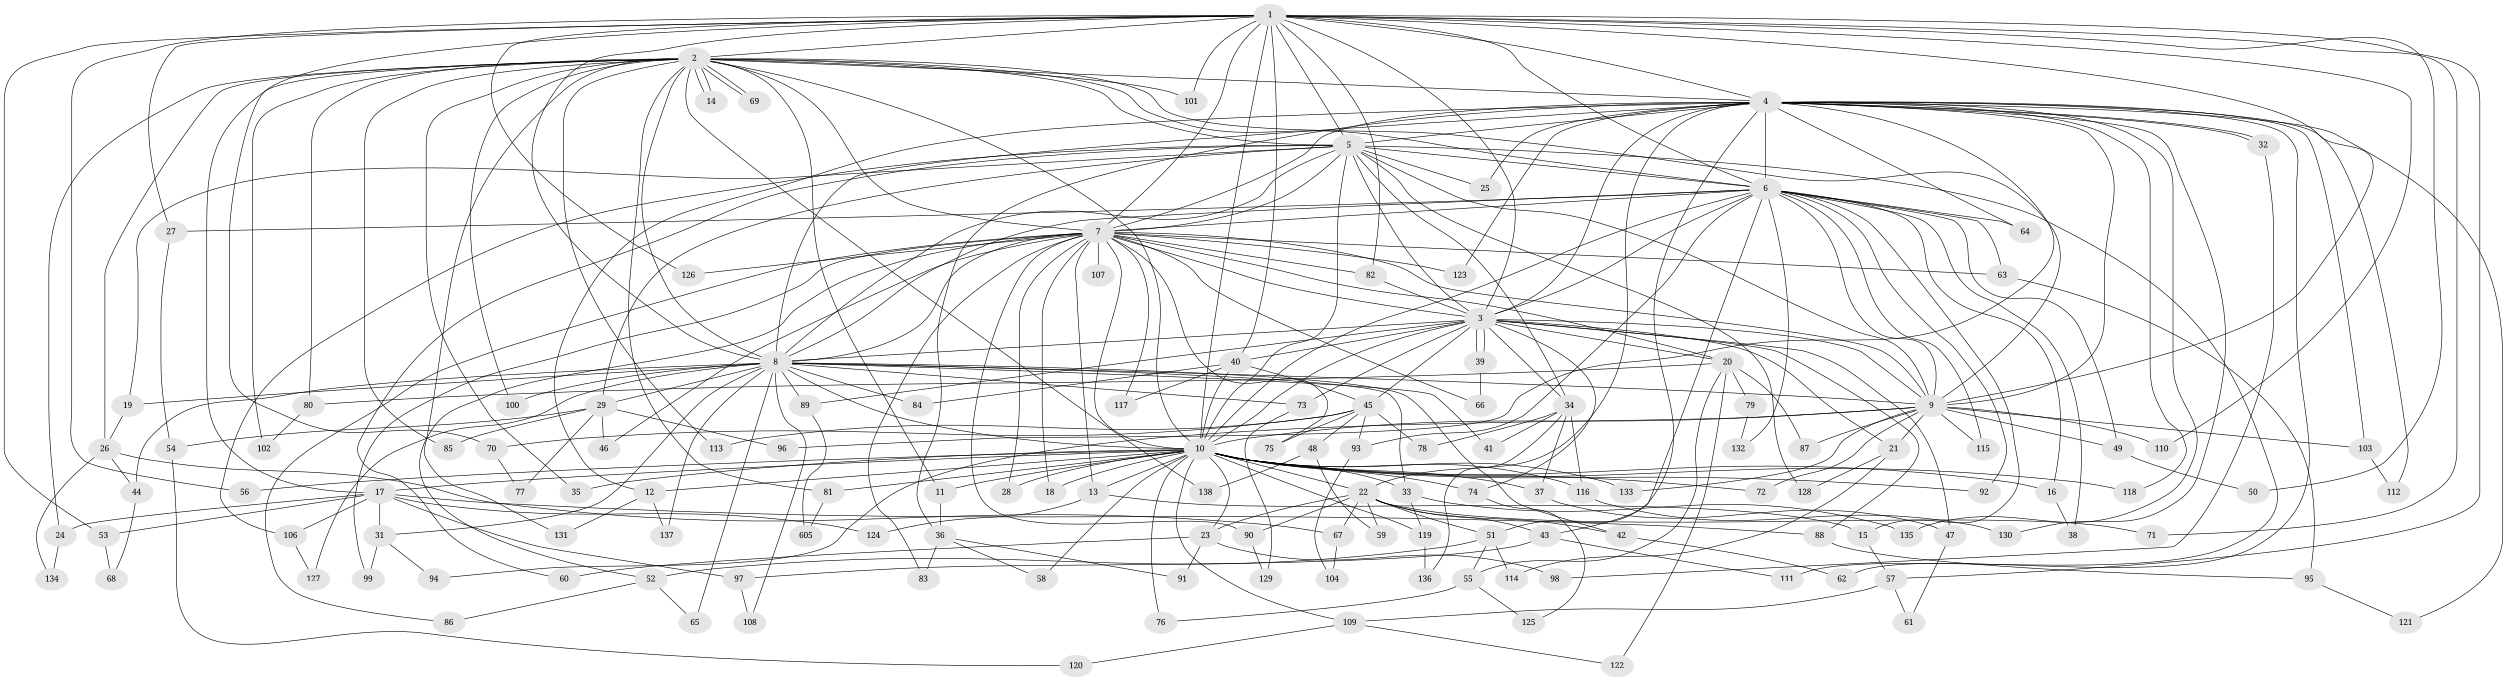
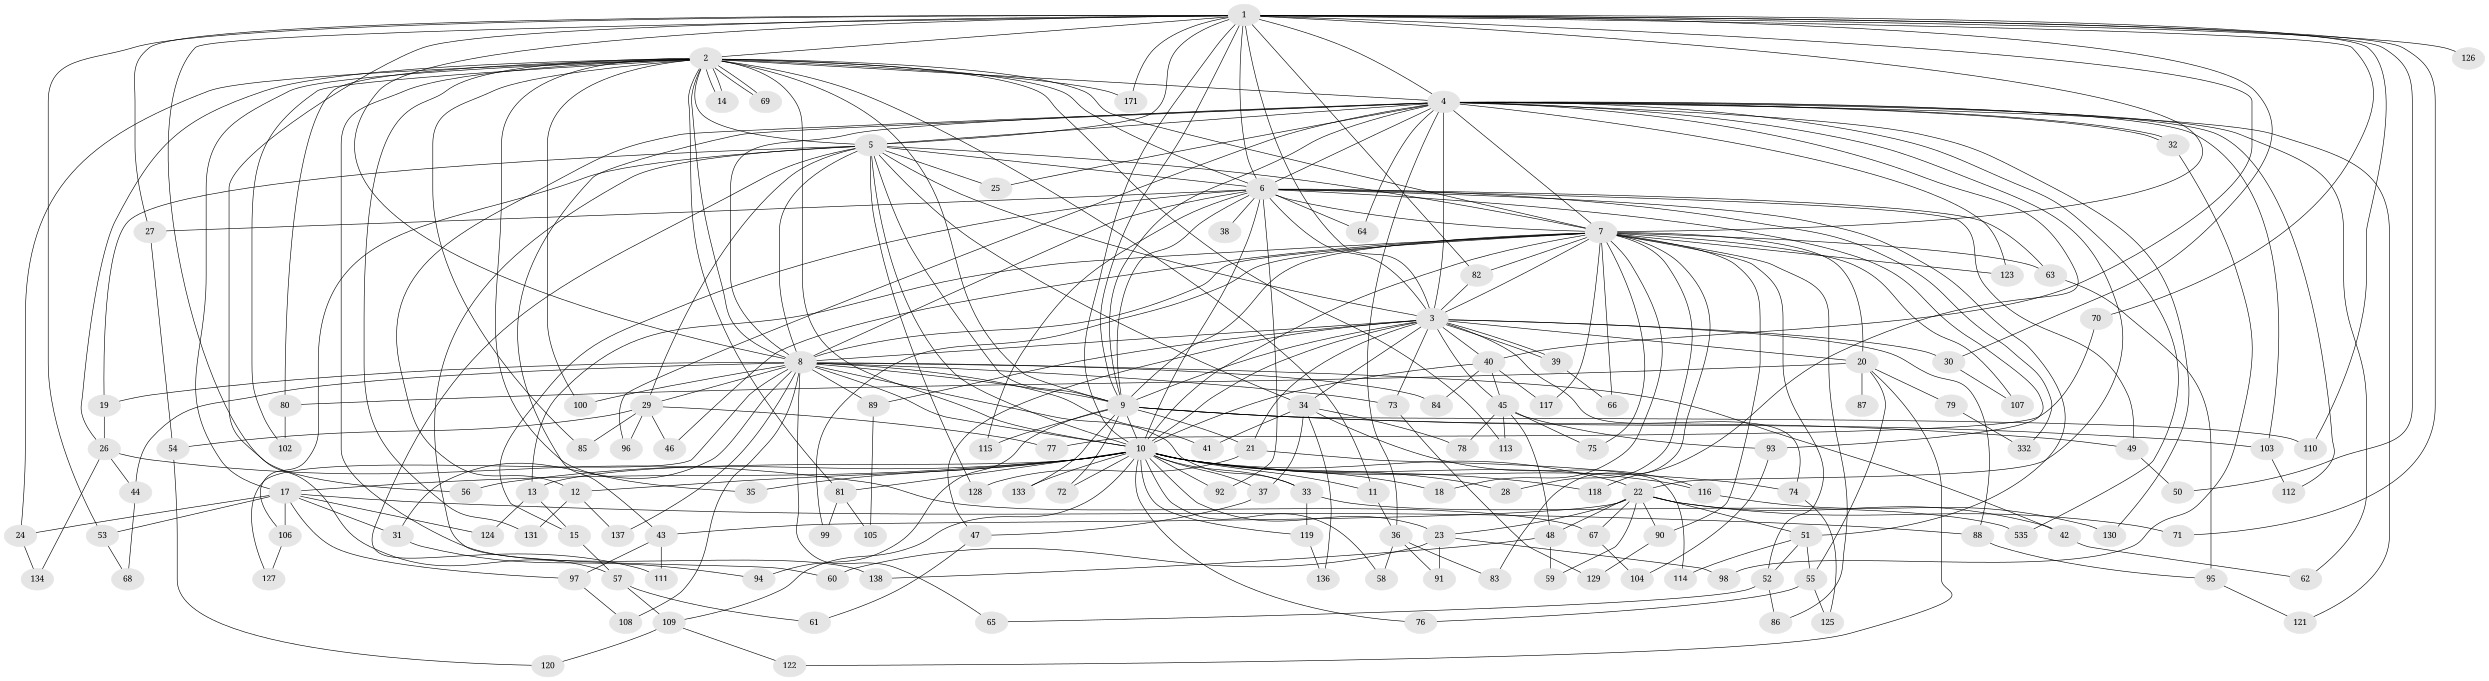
node "101": label "101" -> "171"
edge "7" -- "126": removed
node "30": added
edge "9" -- "87": removed
edge "45" -- "70": removed
node "132": label "132" -> "332"
node "16": removed
edge "22" -- "48": added
node "605": label "605" -> "105"
node "135": label "135" -> "535"
edge "31" -- "99": now "81" -- "99"
